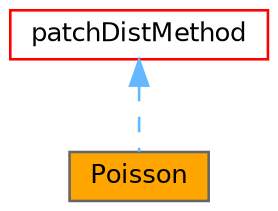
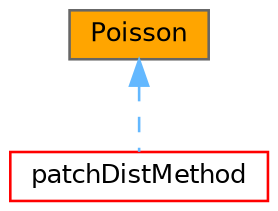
edge "Poisson" -> "patchDistMethod": reversed
